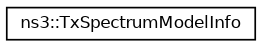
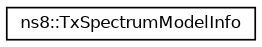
node "ns3::TxSpectrumModelInfo": label "ns3::TxSpectrumModelInfo" -> "ns8::TxSpectrumModelInfo"
